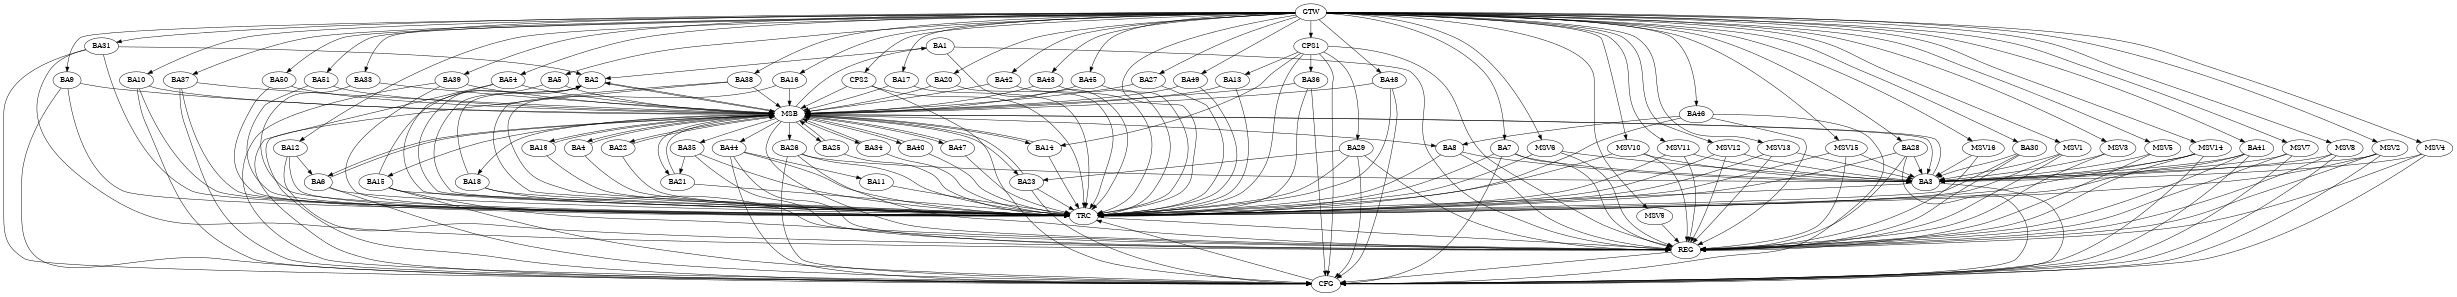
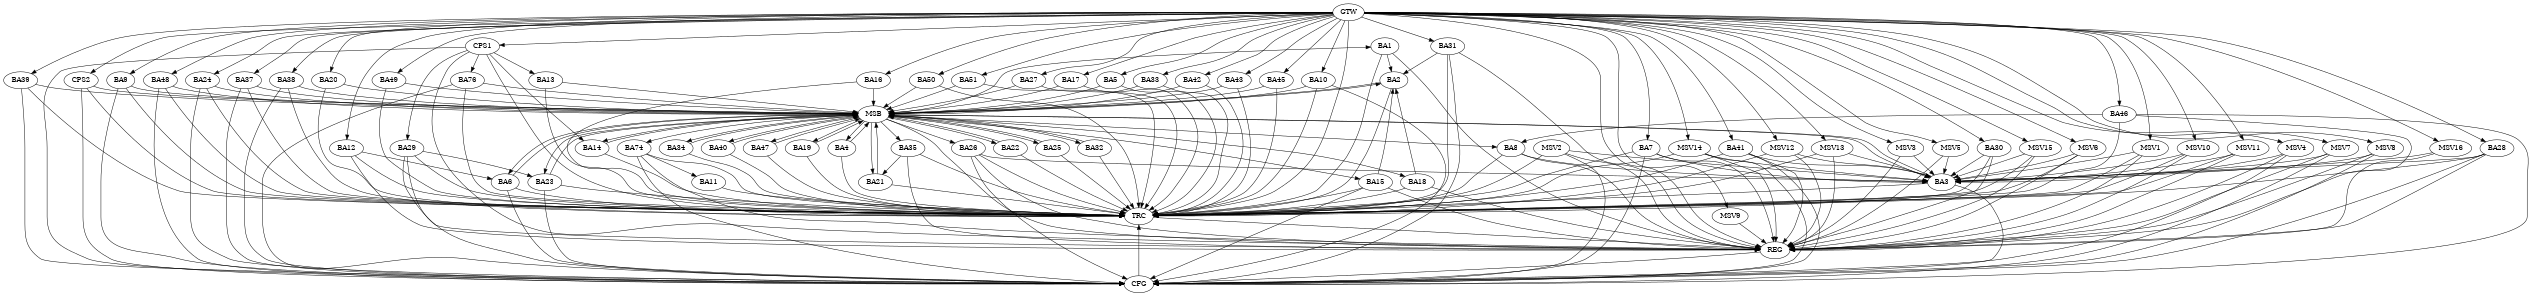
edge "GTW" -> "MSV2": now "GTW" -> "REG"
node "BA54": label "BA54" -> "BA24"
node "BA36": label "BA36" -> "BA76"
node "BA44": label "BA44" -> "BA74"
node "BA32": added
